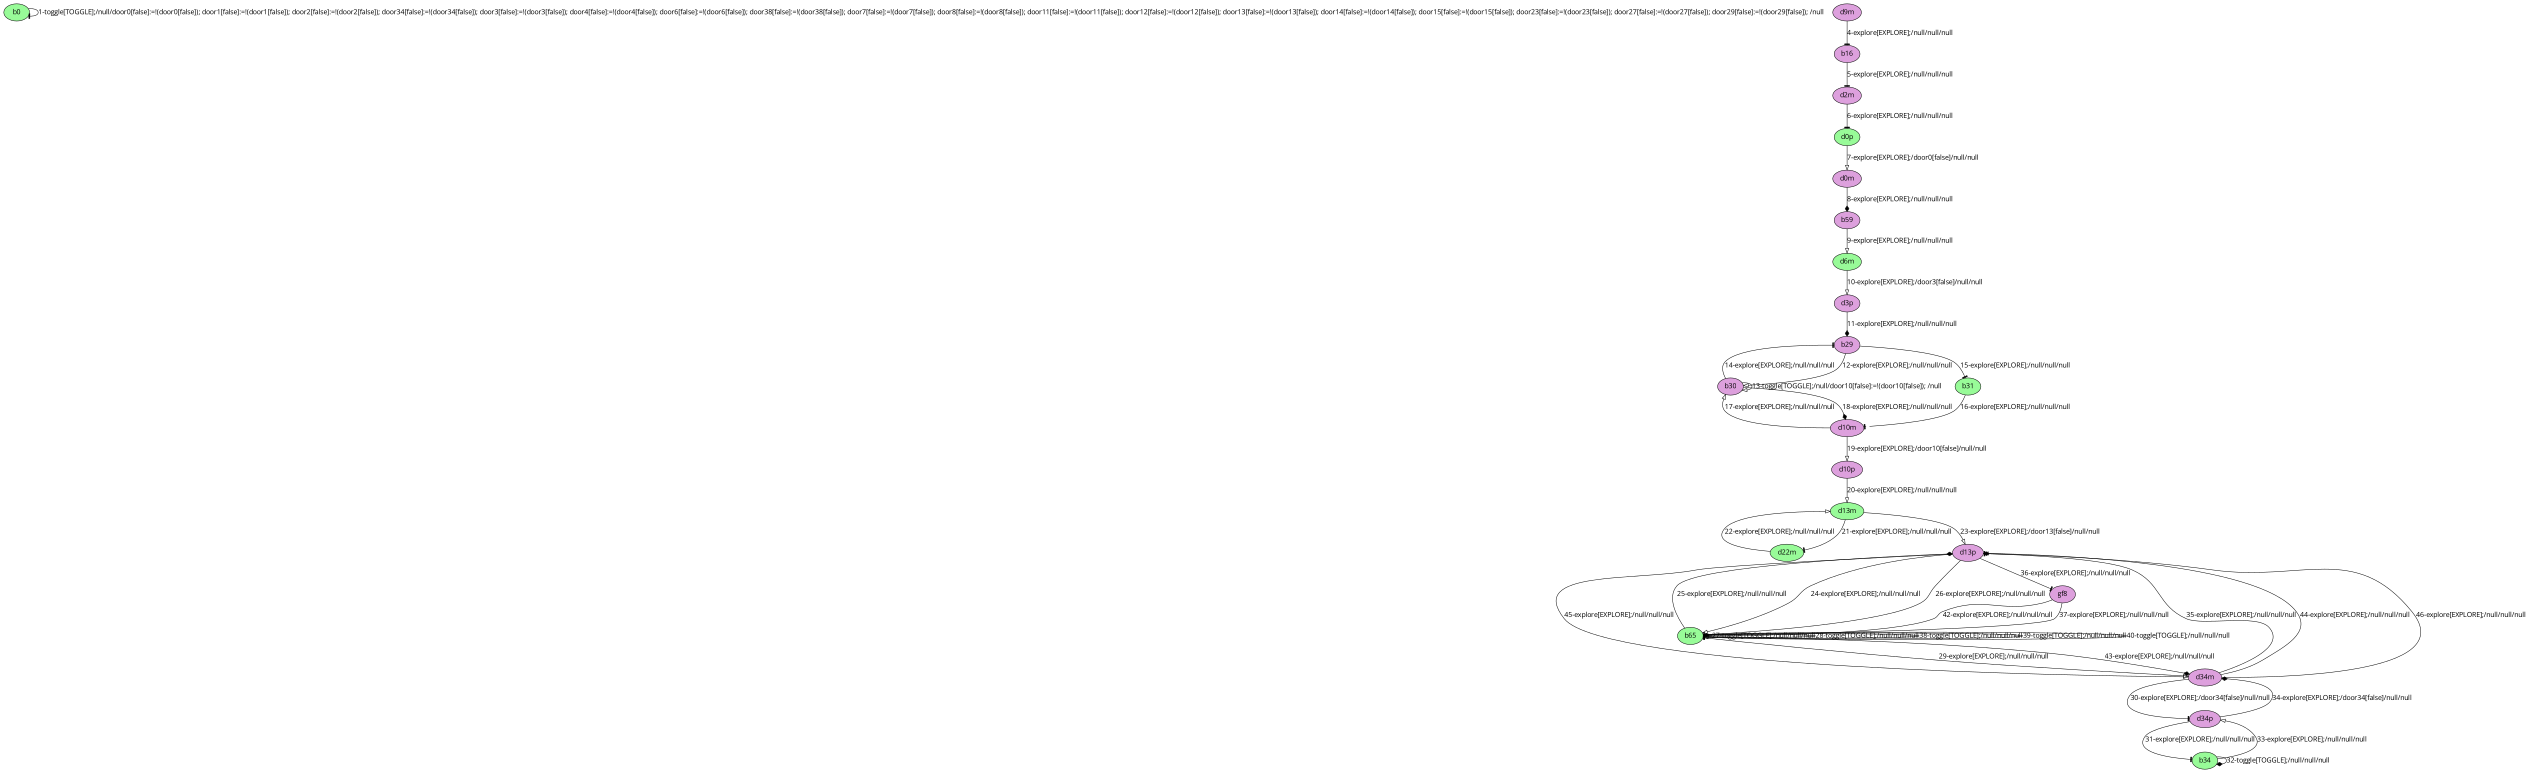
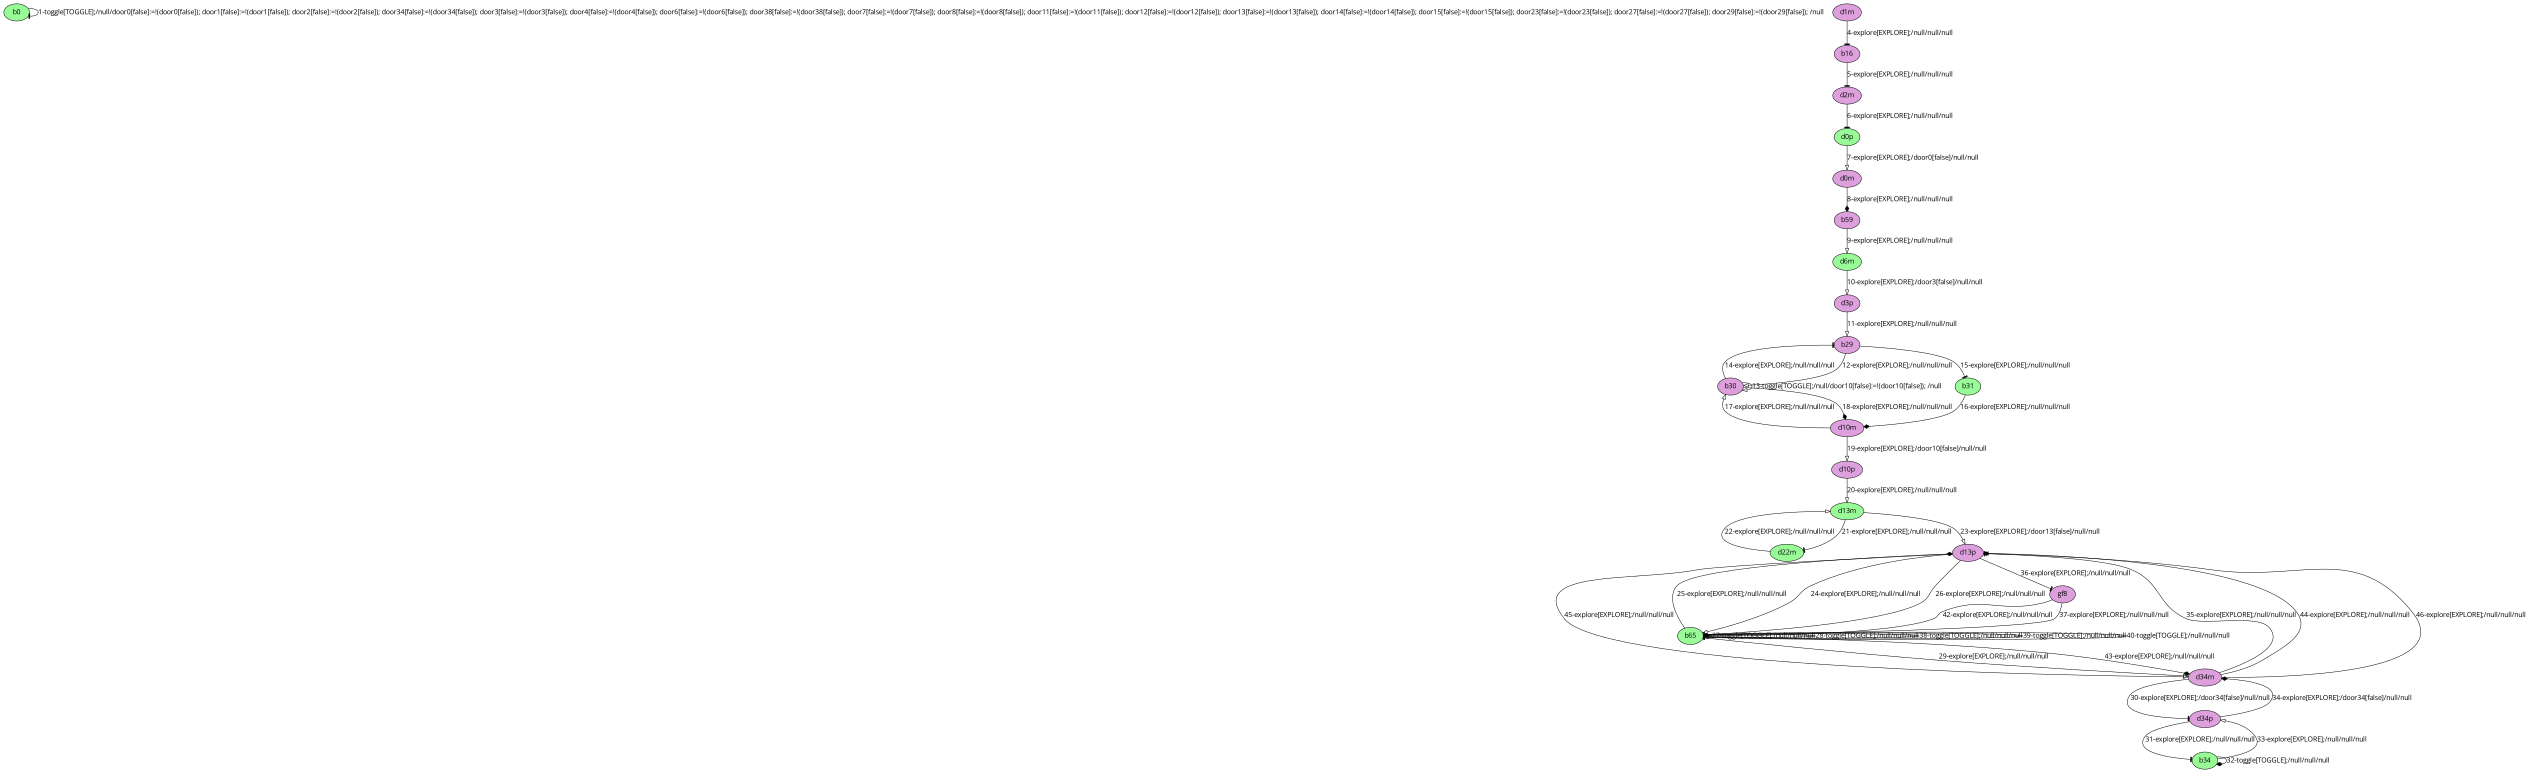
node "d9m": label "d9m" -> "d1m"
edge "d3p" -> "b29": arrowhead diamond -> onormal
edge "b31" -> "d10m": arrowhead tee -> diamond
